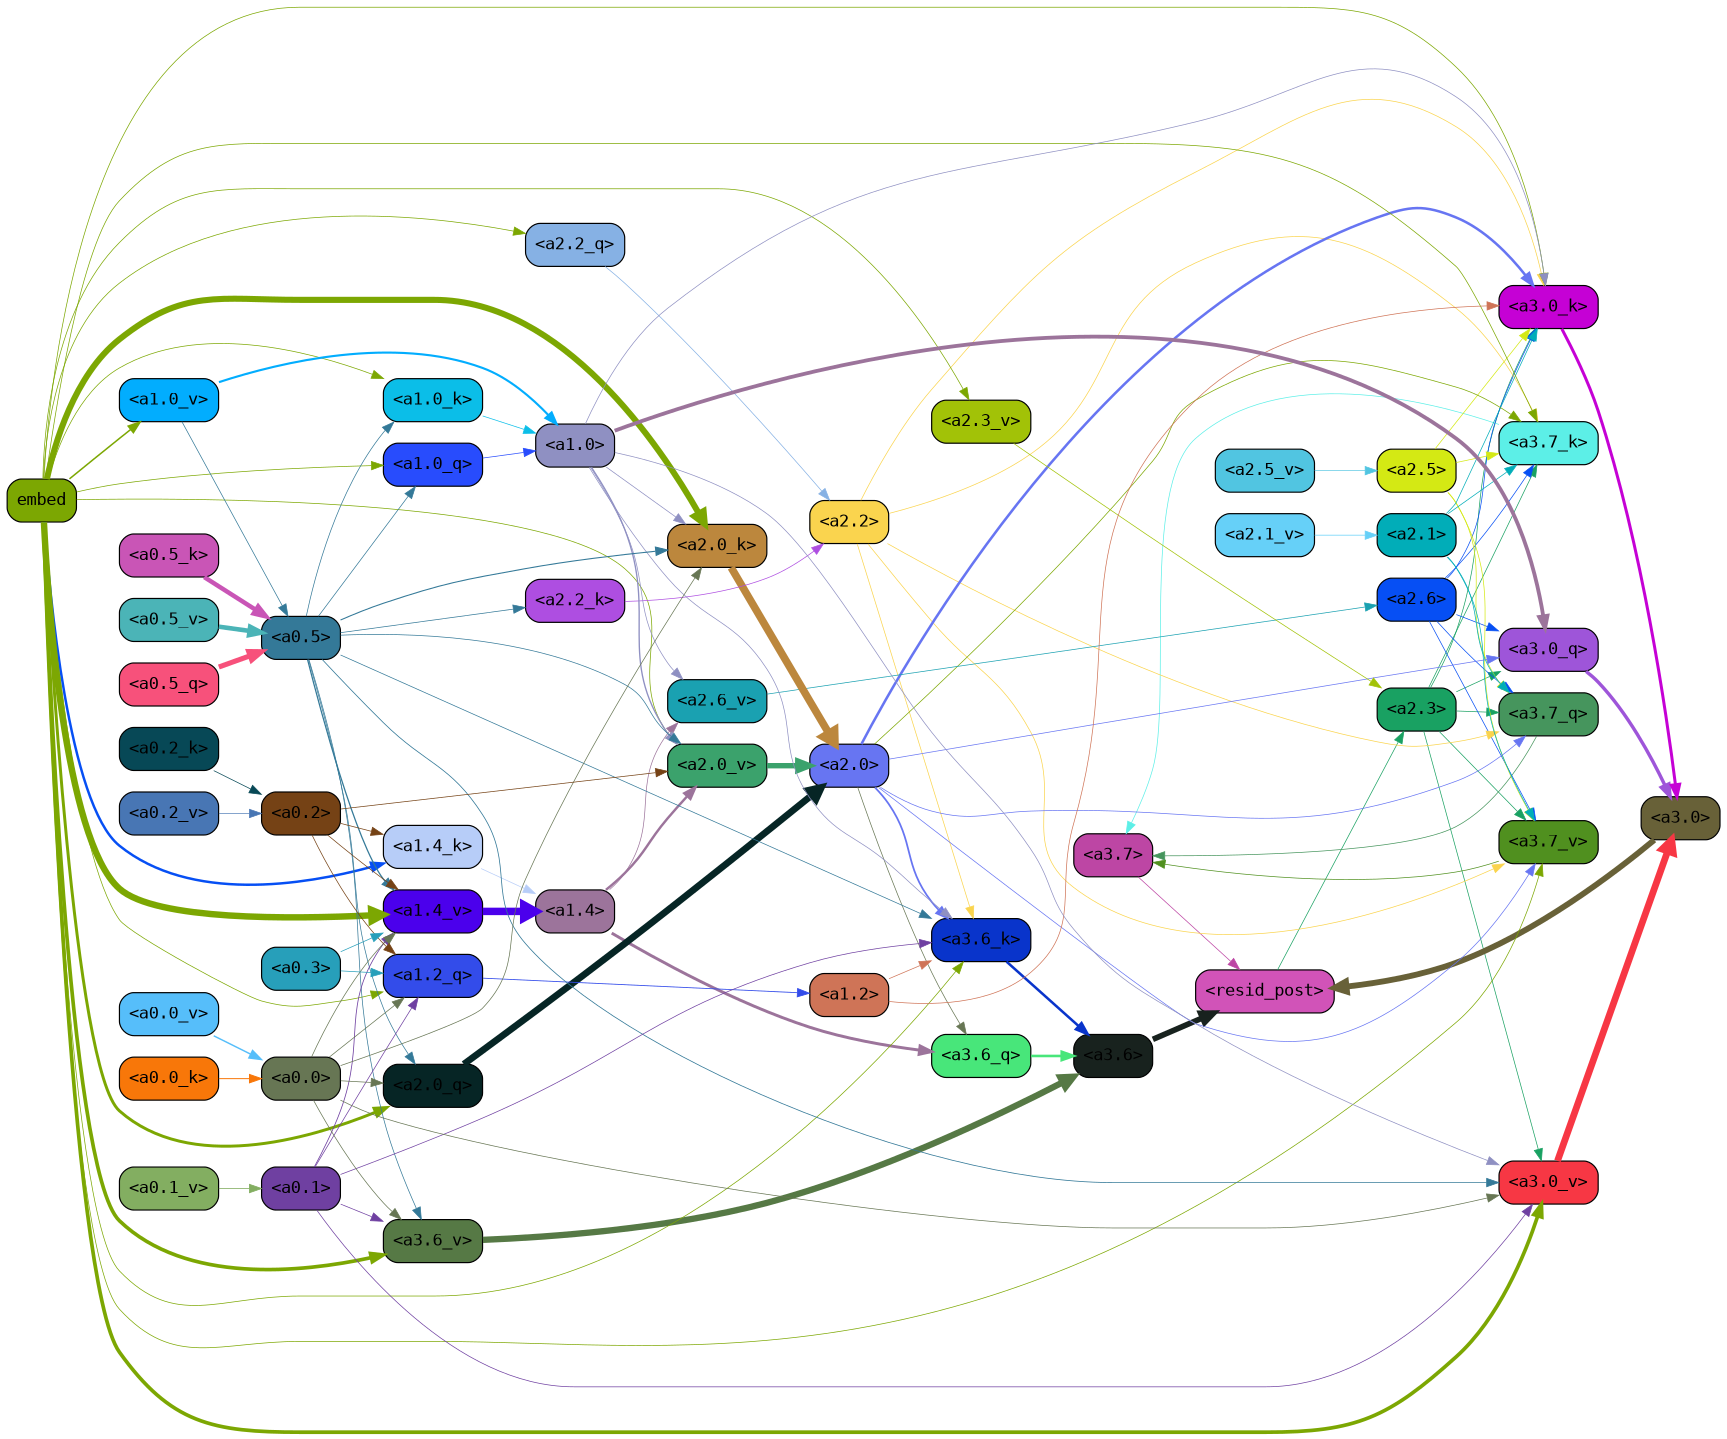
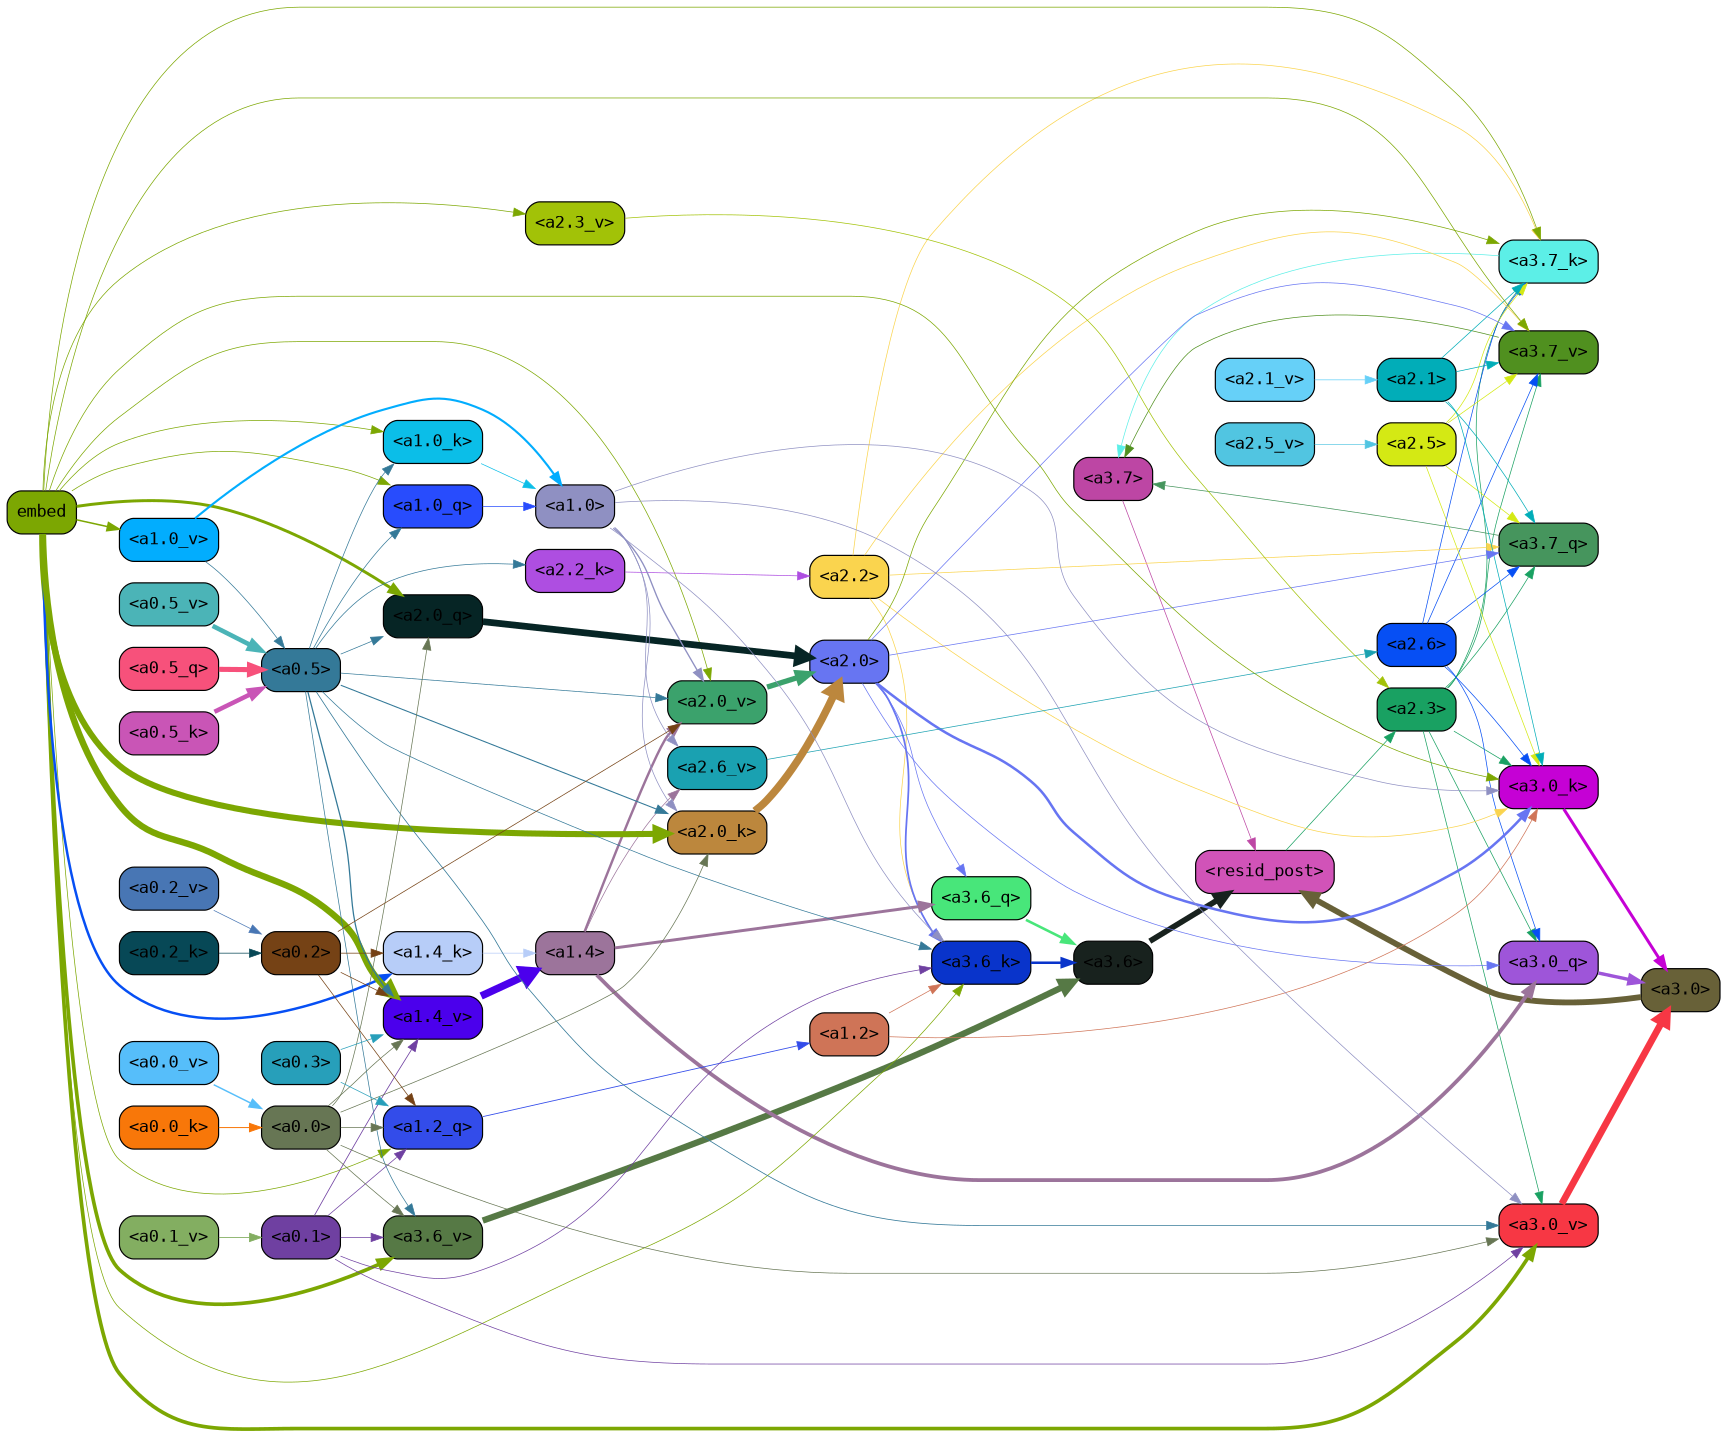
node "<a2.2_q>": removed
edge "<a1.0>" -> "<a3.0_q>": now "<a1.4>" -> "<a3.0_q>"
edge "<a2.0>" -> "<a3.6_q>": color #677654 -> #6775f2
